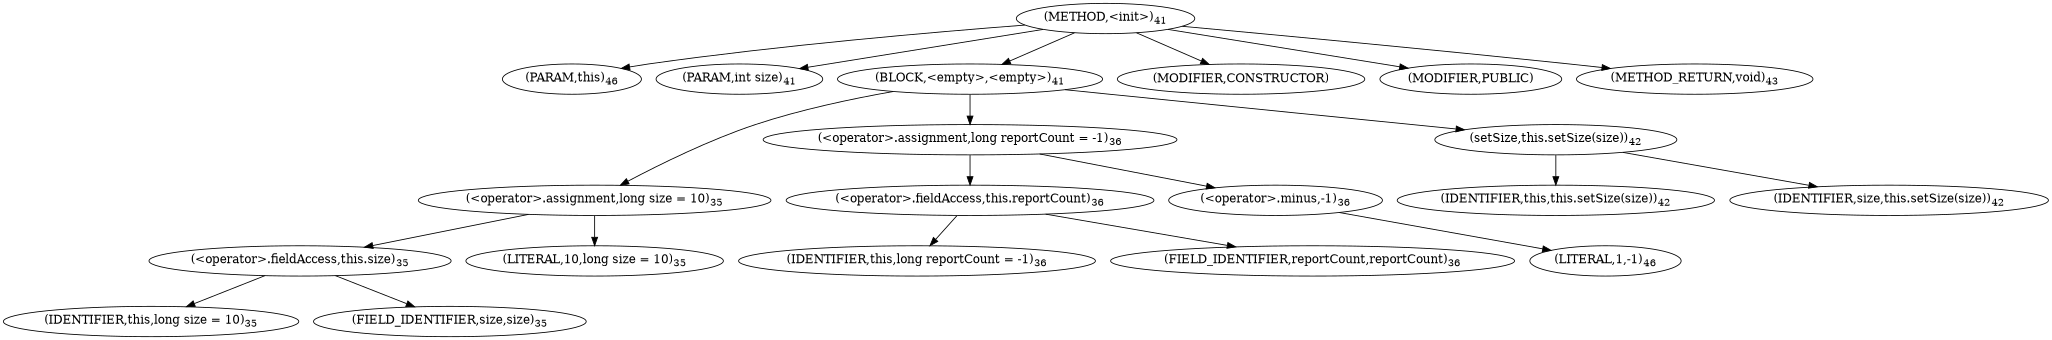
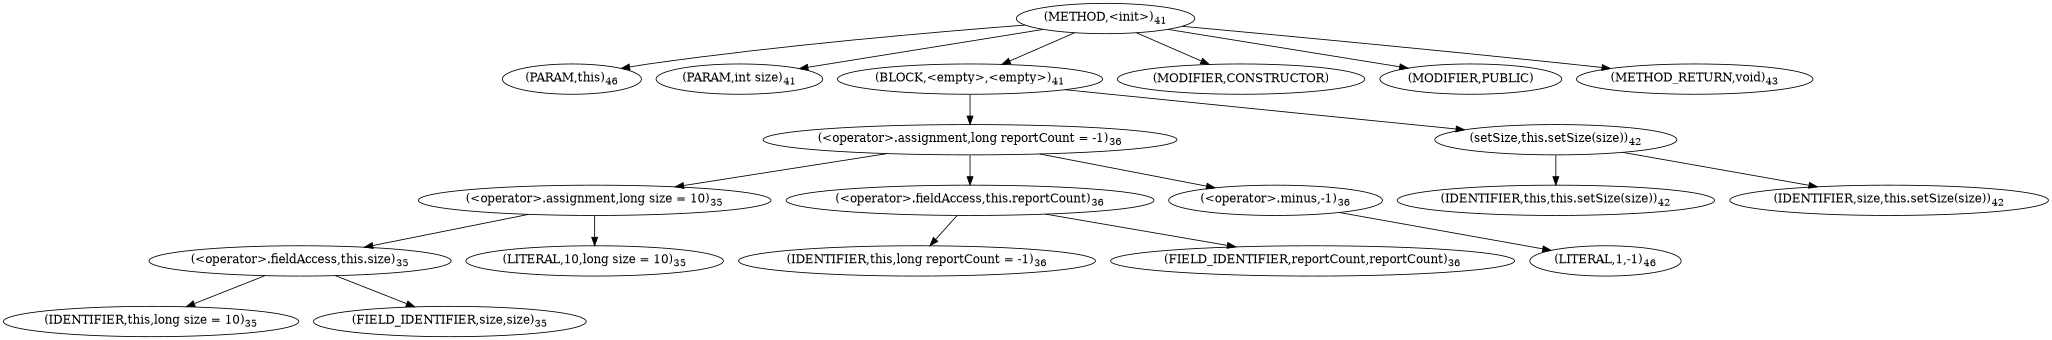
edge "(BLOCK,<empty>,<empty>)" -> "(<operator>.assignment,long size = 10)": now "(<operator>.assignment,long reportCount = -1)" -> "(<operator>.assignment,long size = 10)"
